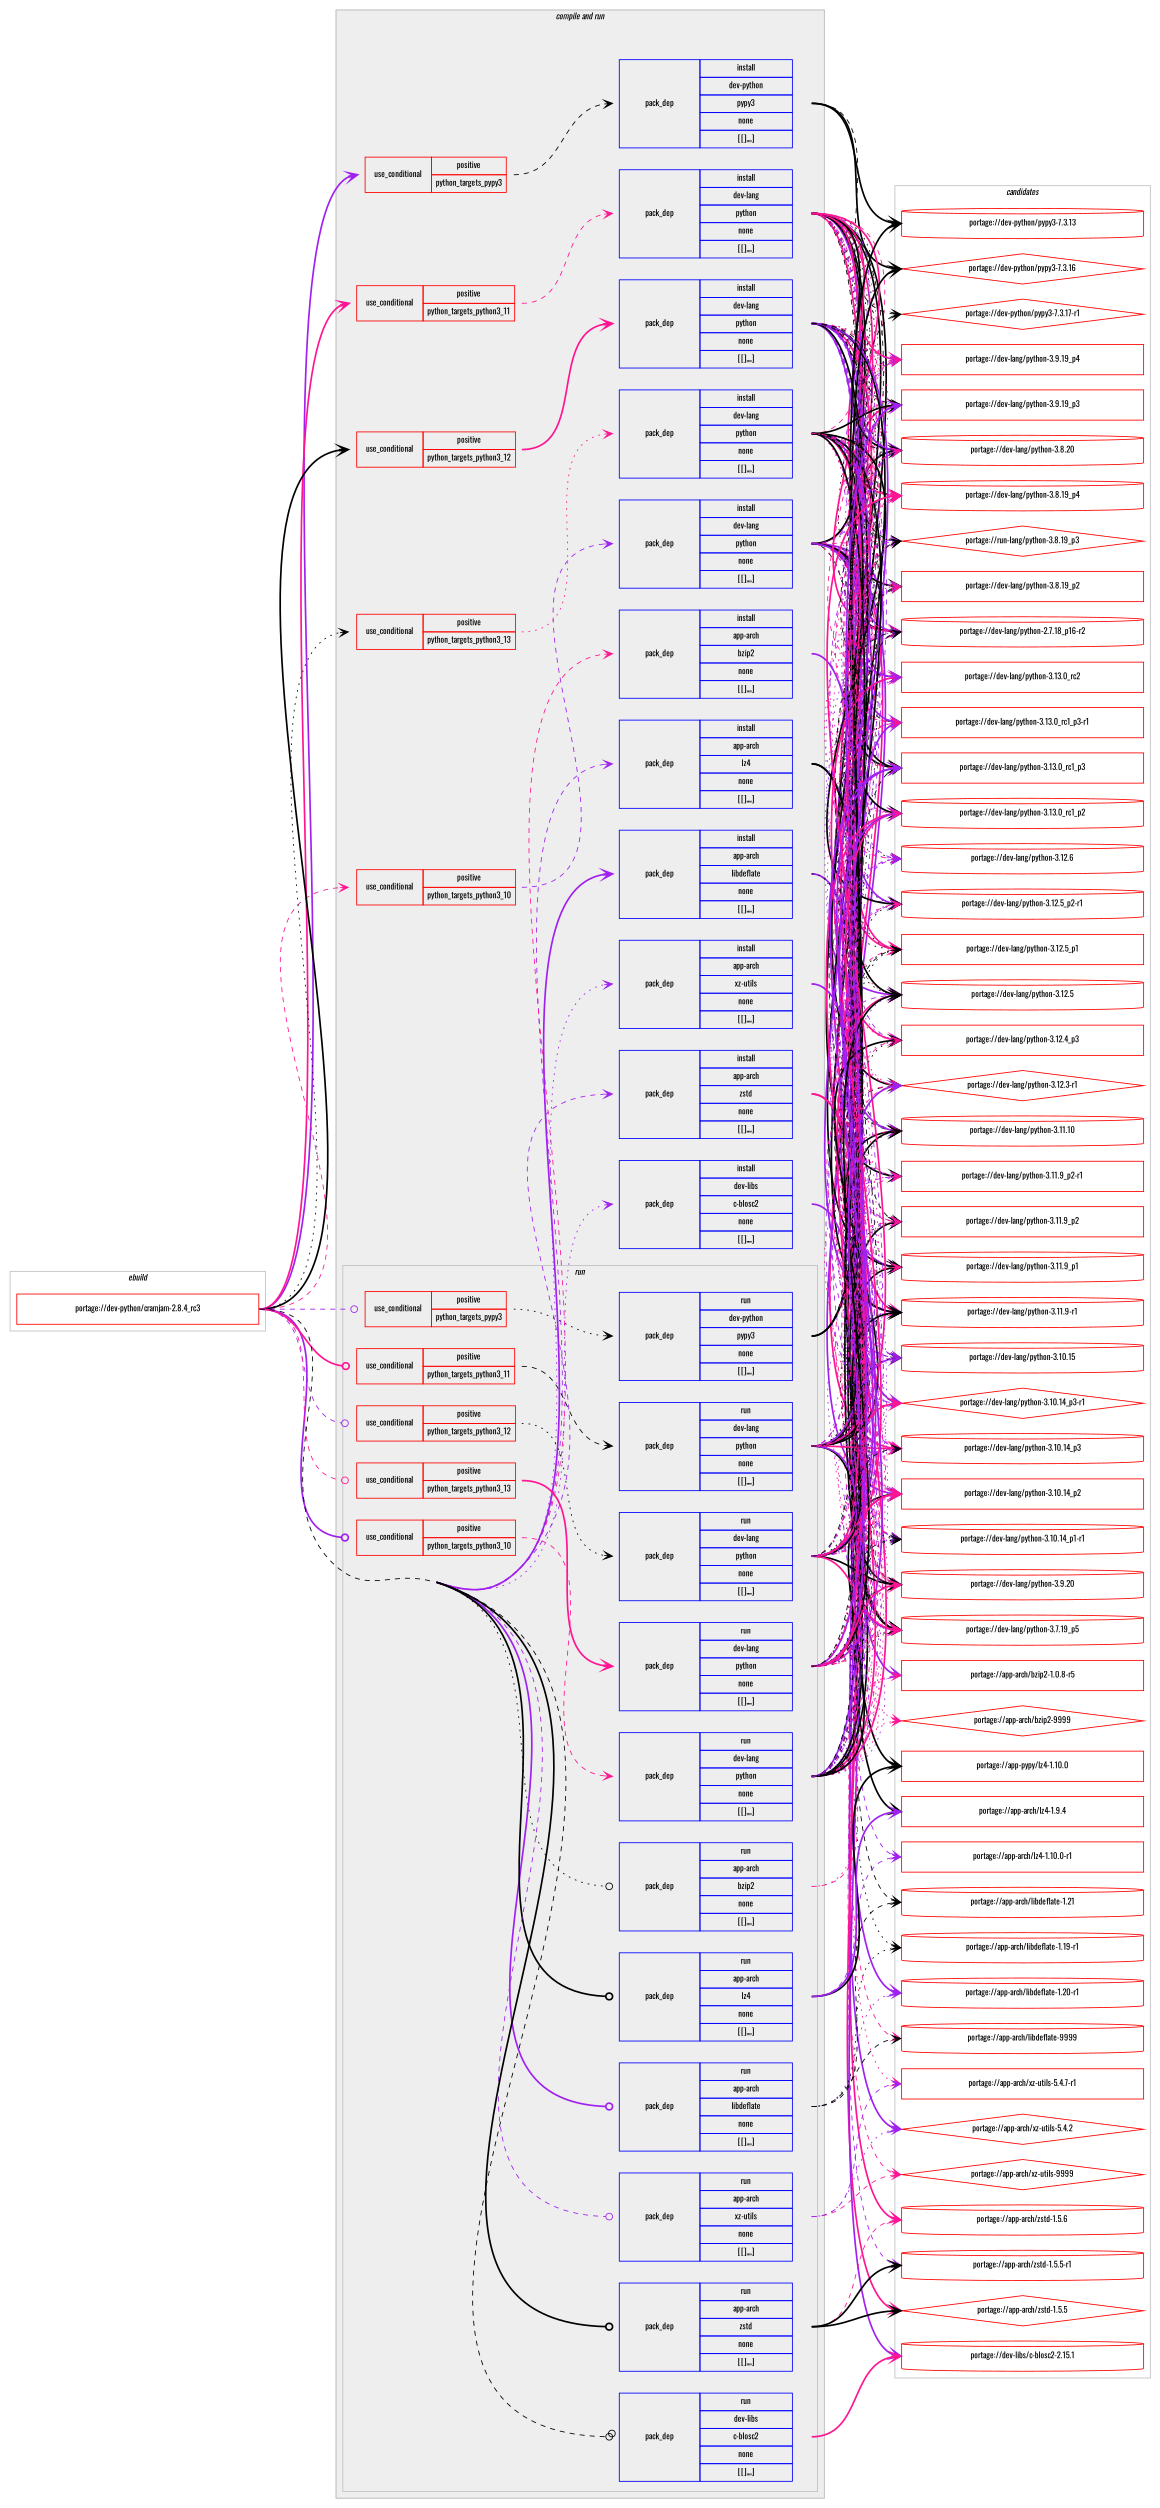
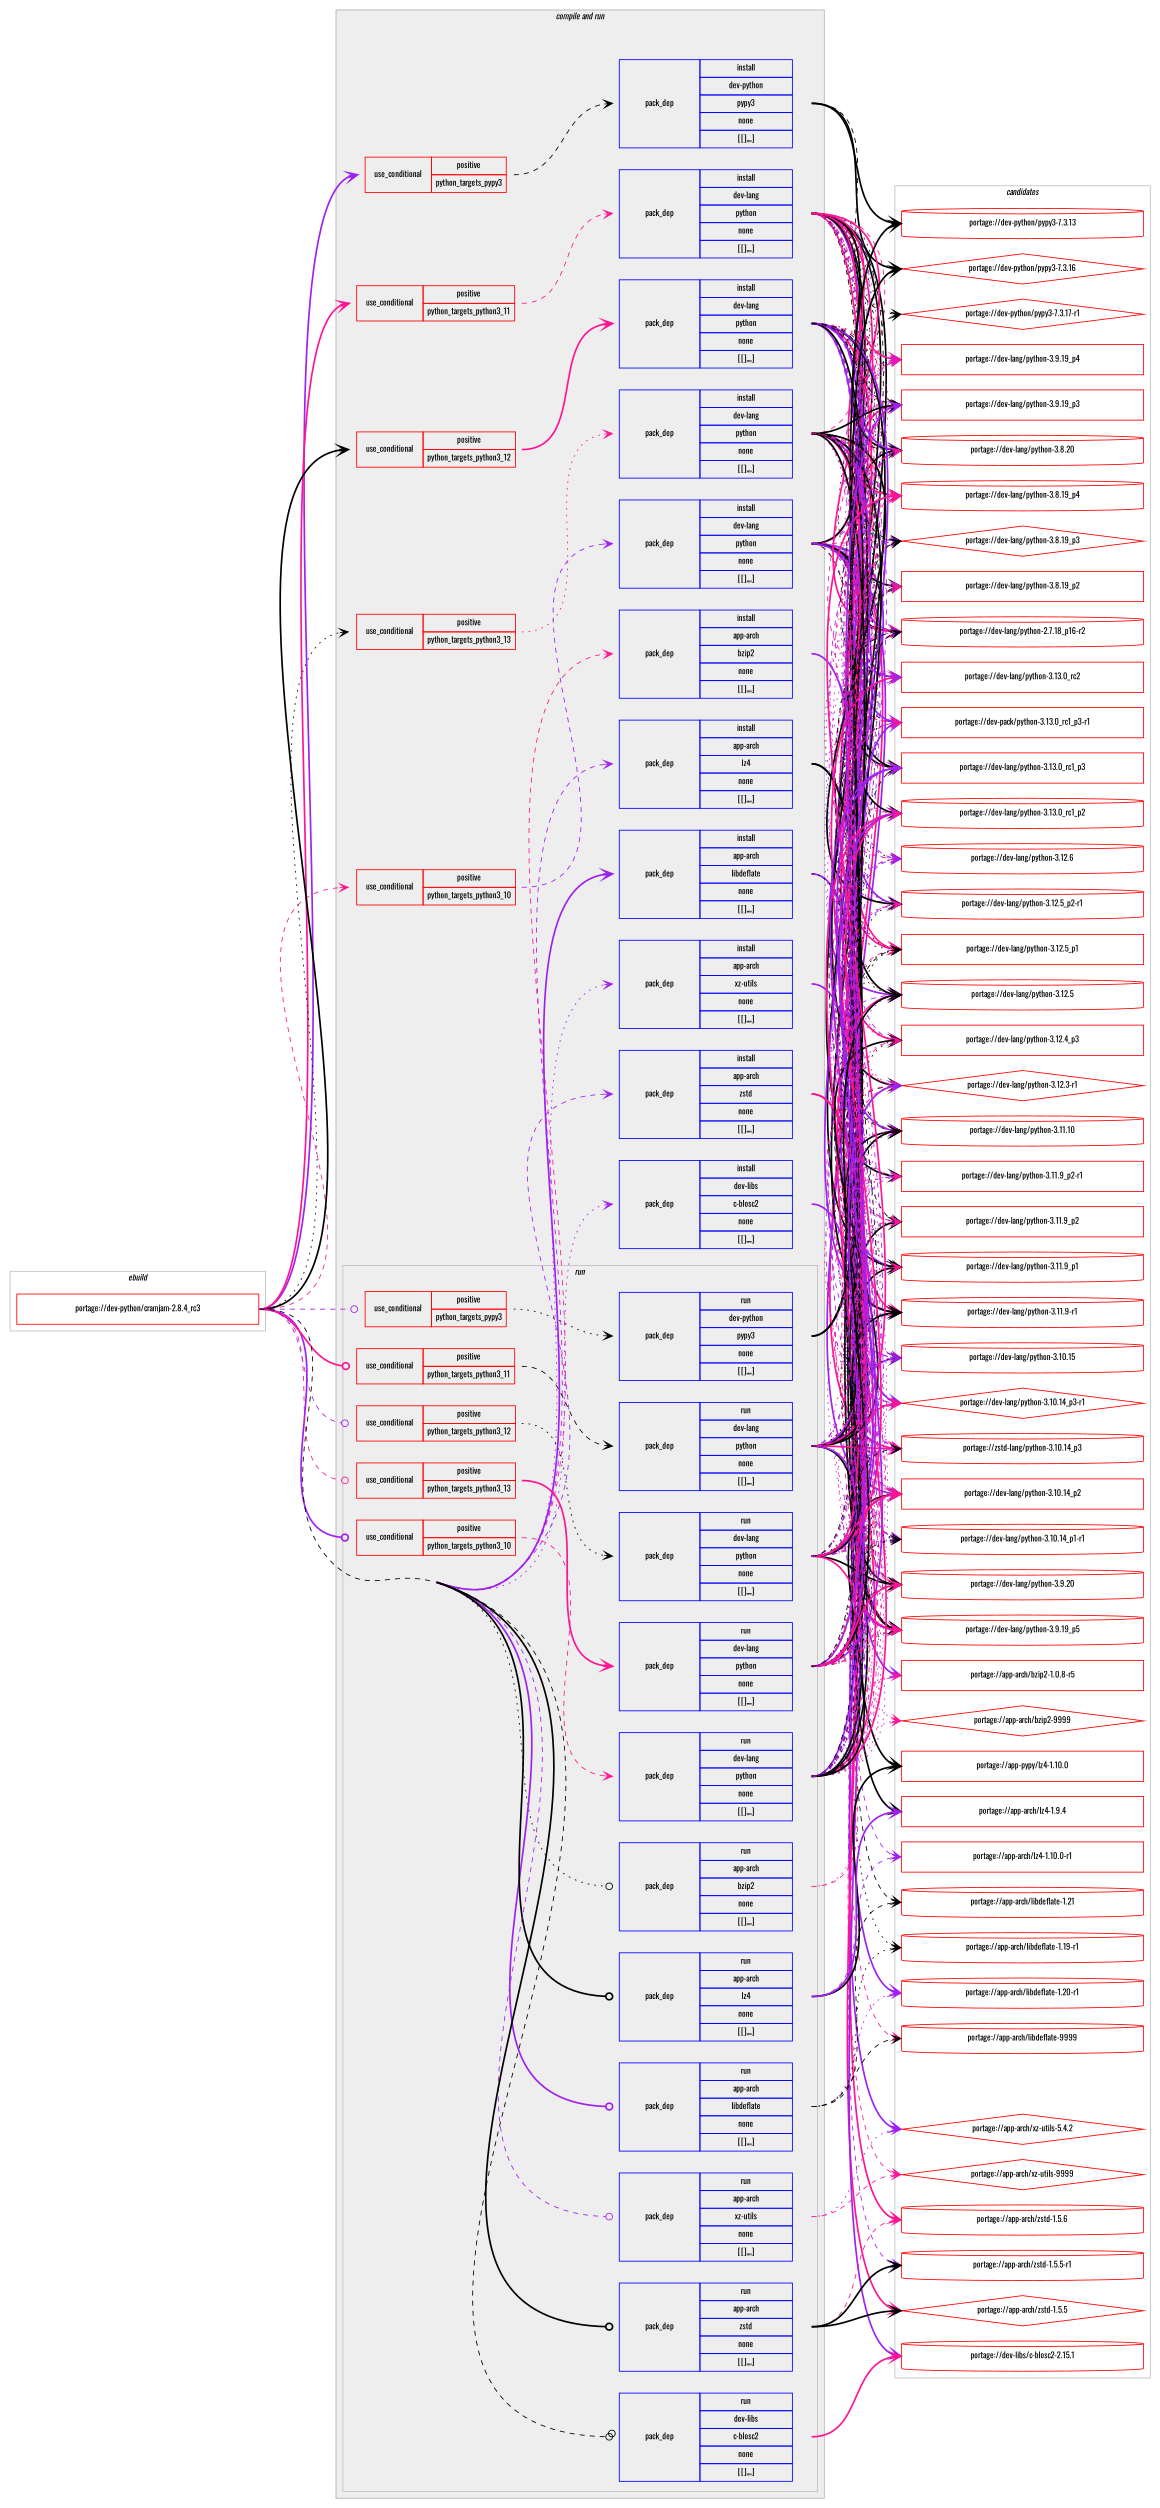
node "portage://run-lang/python-3.8.19_p3": label "portage://run-lang/python-3.8.19_p3" -> "portage://dev-lang/python-3.8.19_p3"
node "portage://dev-lang/python-3.13.0_rc1_p3-r1": label "portage://dev-lang/python-3.13.0_rc1_p3-r1" -> "portage://dev-pack/python-3.13.0_rc1_p3-r1"
node "portage://dev-lang/python-3.10.14_p3": label "portage://dev-lang/python-3.10.14_p3" -> "portage://zstd-lang/python-3.10.14_p3"
node "portage://dev-lang/python-3.7.19_p5": label "portage://dev-lang/python-3.7.19_p5" -> "portage://dev-lang/python-3.9.19_p5"
node "portage://app-arch/xz-utils-5.4.7-r1": removed
